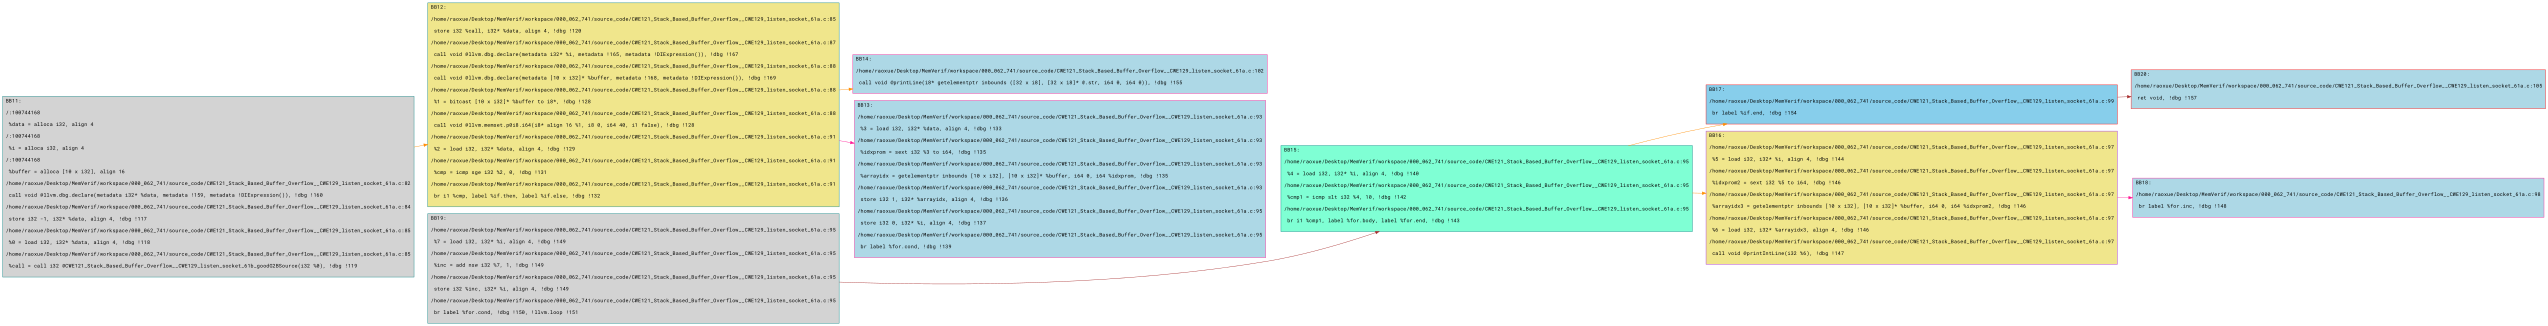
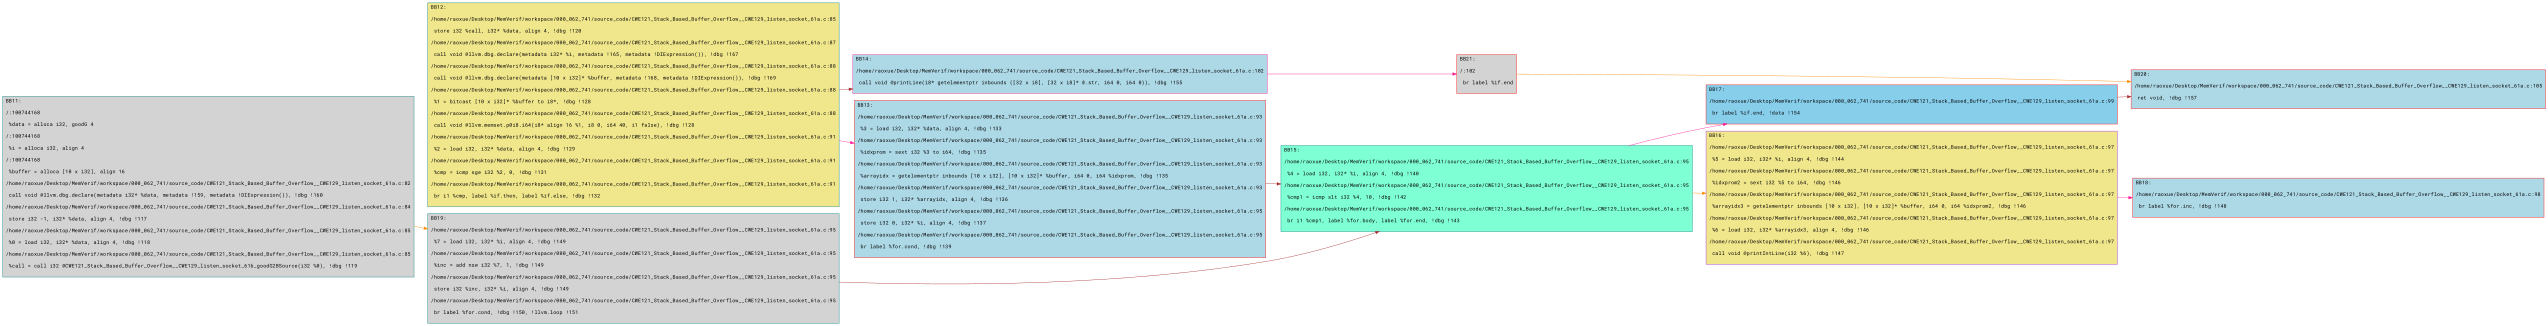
node "BB21:": added
edge "BB12:" -> "BB14:": color darkorange -> brown
node "BB17:": text "br label %if.end, !dbg !154" -> "br label %if.end, !data !154"
node "BB11:": text "%data = alloca i32, align 4" -> "%data = alloca i32, goodG 4"
edge "BB15:" -> "BB17:": color darkorange -> deeppink
edge "BB11:" -> "BB12:": now "BB11:" -> "BB19:"
node "BB13:": color deeppink -> red
edge "BB13:" -> "BB15:": added
node "BB18:": color deeppink -> red
